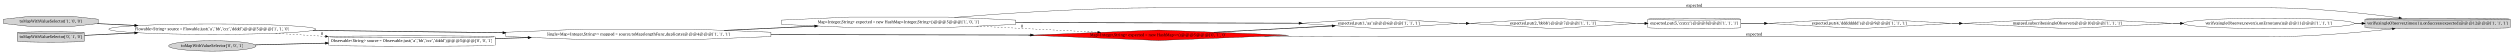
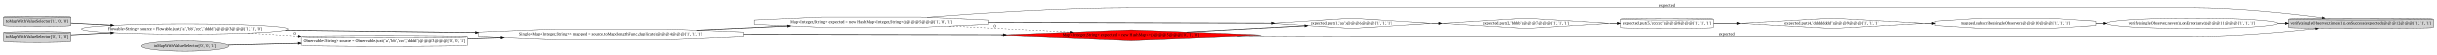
node "toMapWithValueSelector['1', '0', '0']": shape octagon -> cylinder
node "mapped.subscribe(singleObserver)@@@10@@@['1', '1', '1']": shape diamond -> octagon
